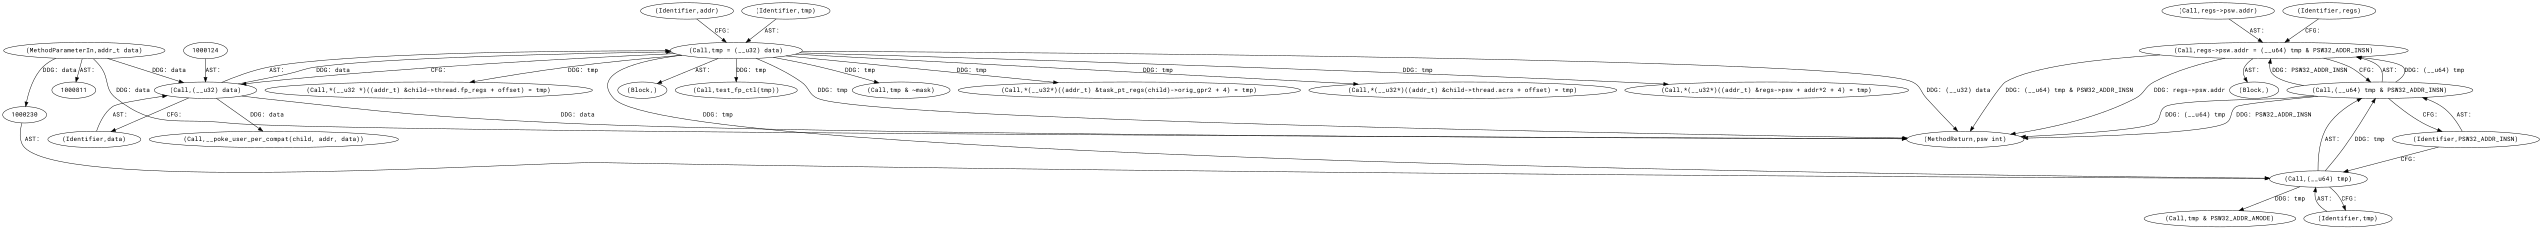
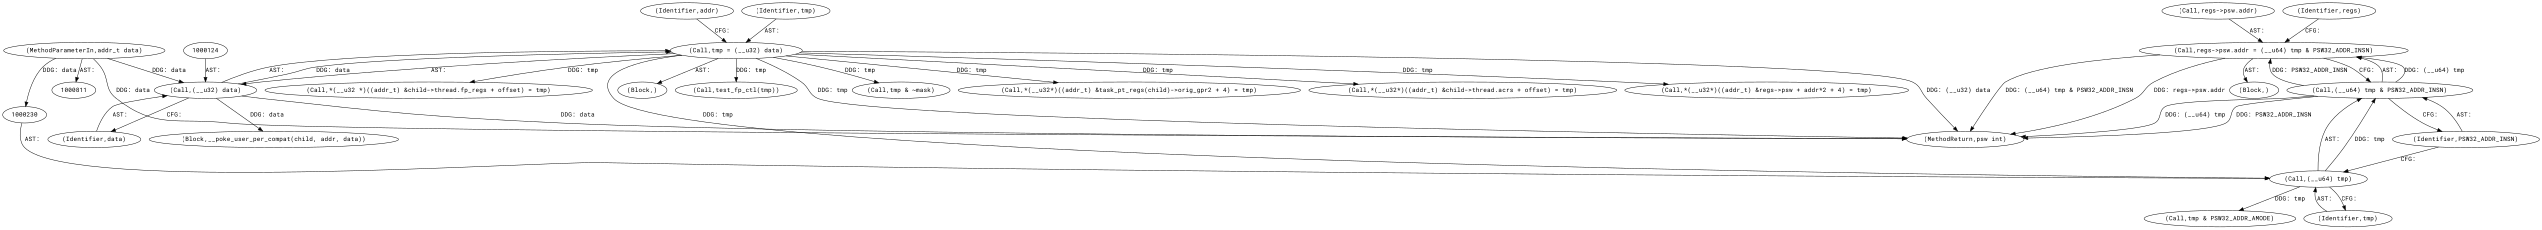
edge "(Call,tmp = (__u32) data)" -> "(Call,(__u32) data)": label "CFG: " -> "AST: "
node "(Call,__poke_user_per_compat(child, addr, data))": label "(Call,__poke_user_per_compat(child, addr, data))" -> "(Block,__poke_user_per_compat(child, addr, data))"
